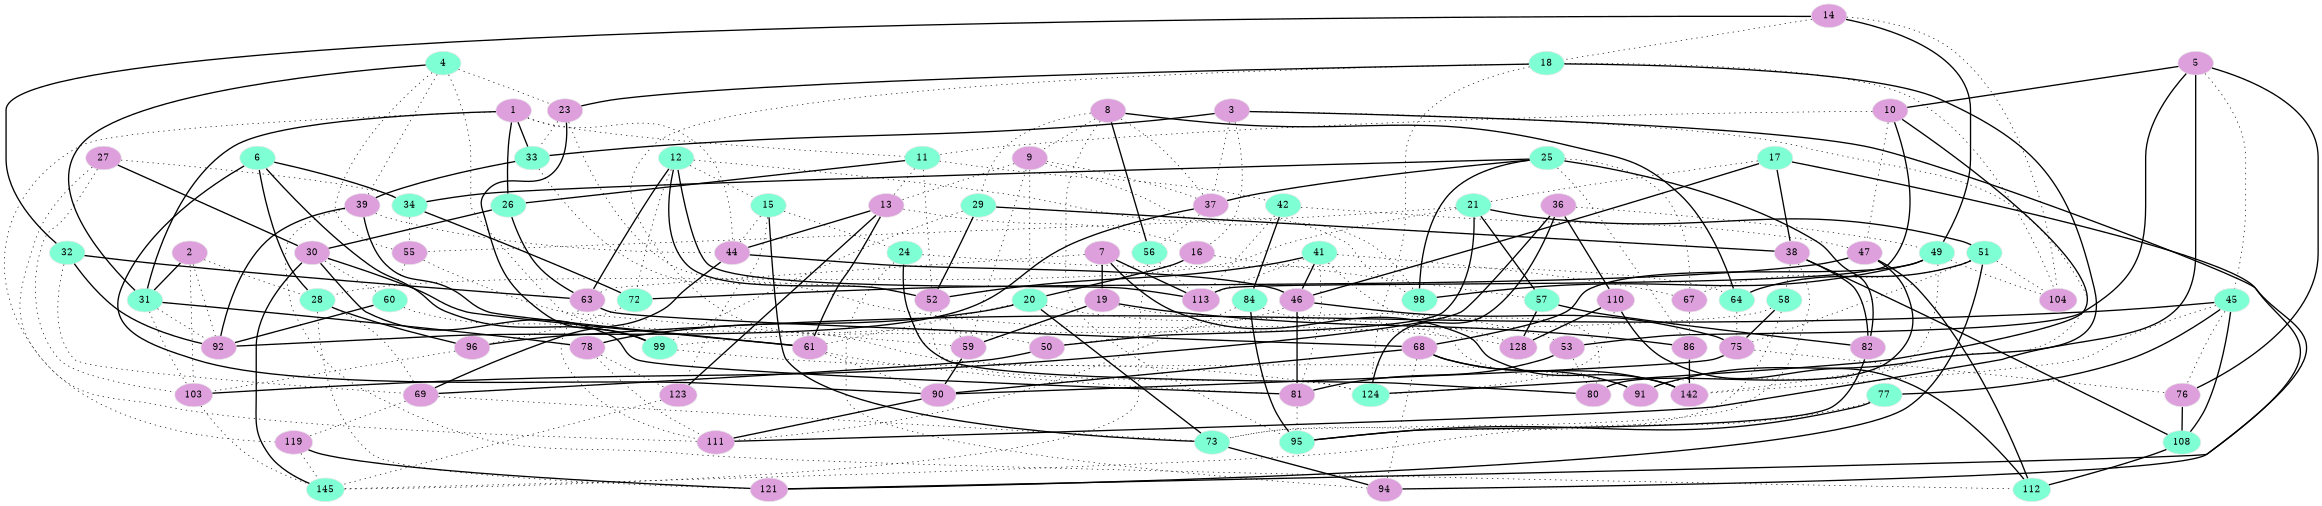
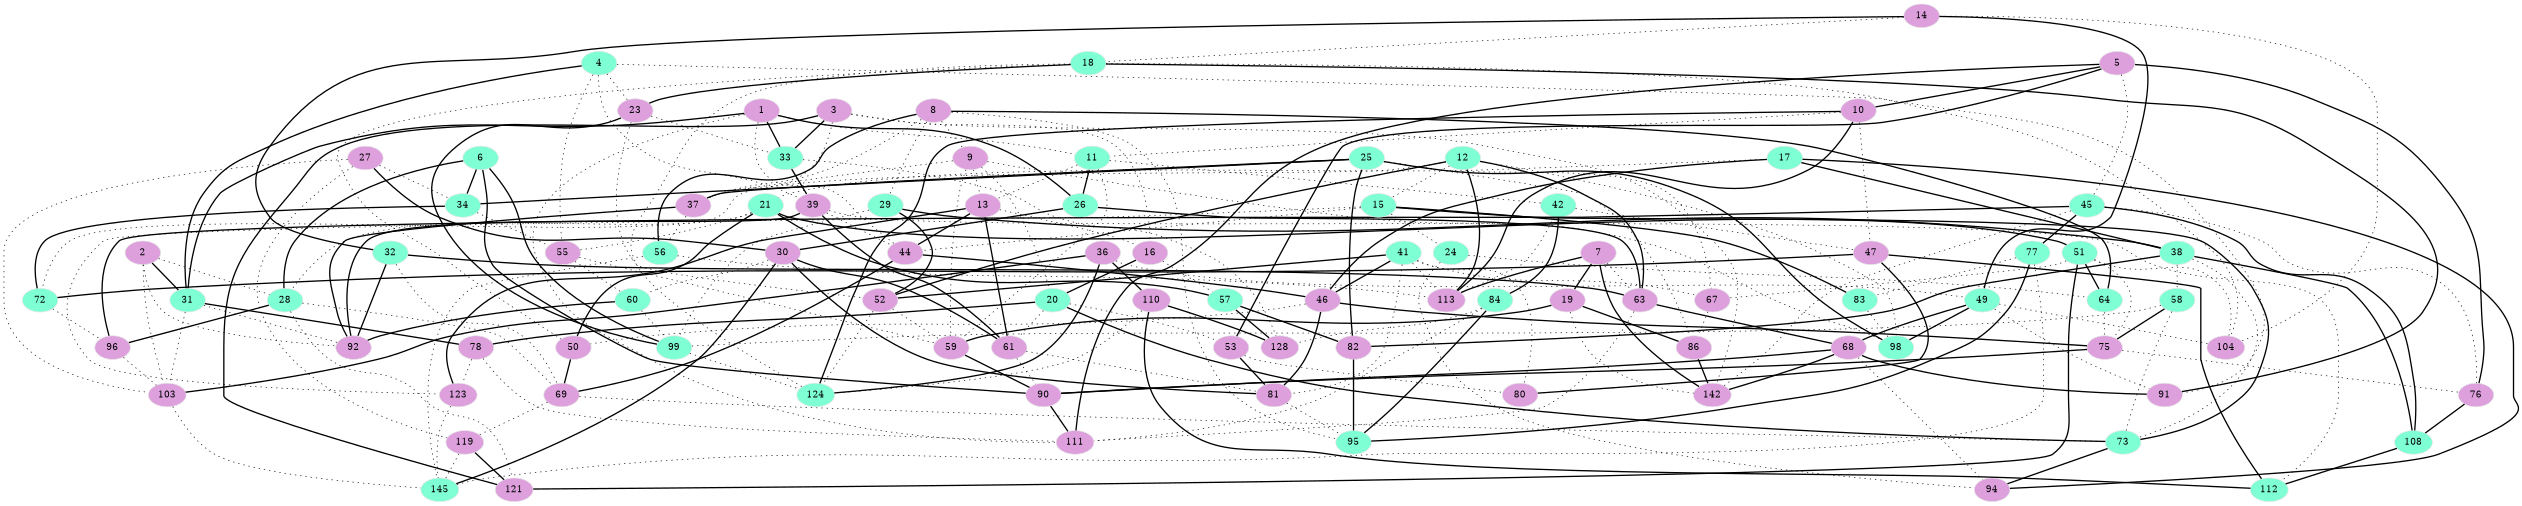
edge "11" -- "52": now "11" -- "59"
node "38": fillcolor plum -> aquamarine
node "83": added
edge "24" -- "80": removed
